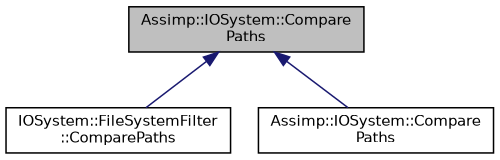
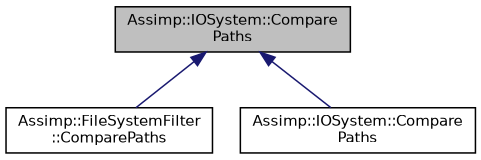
node "IOSystem::FileSystemFilter ::ComparePaths": label "IOSystem::FileSystemFilter ::ComparePaths" -> "Assimp::FileSystemFilter ::ComparePaths"
